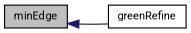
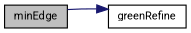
edge "greenRefine" -> "minEdge": reversed
